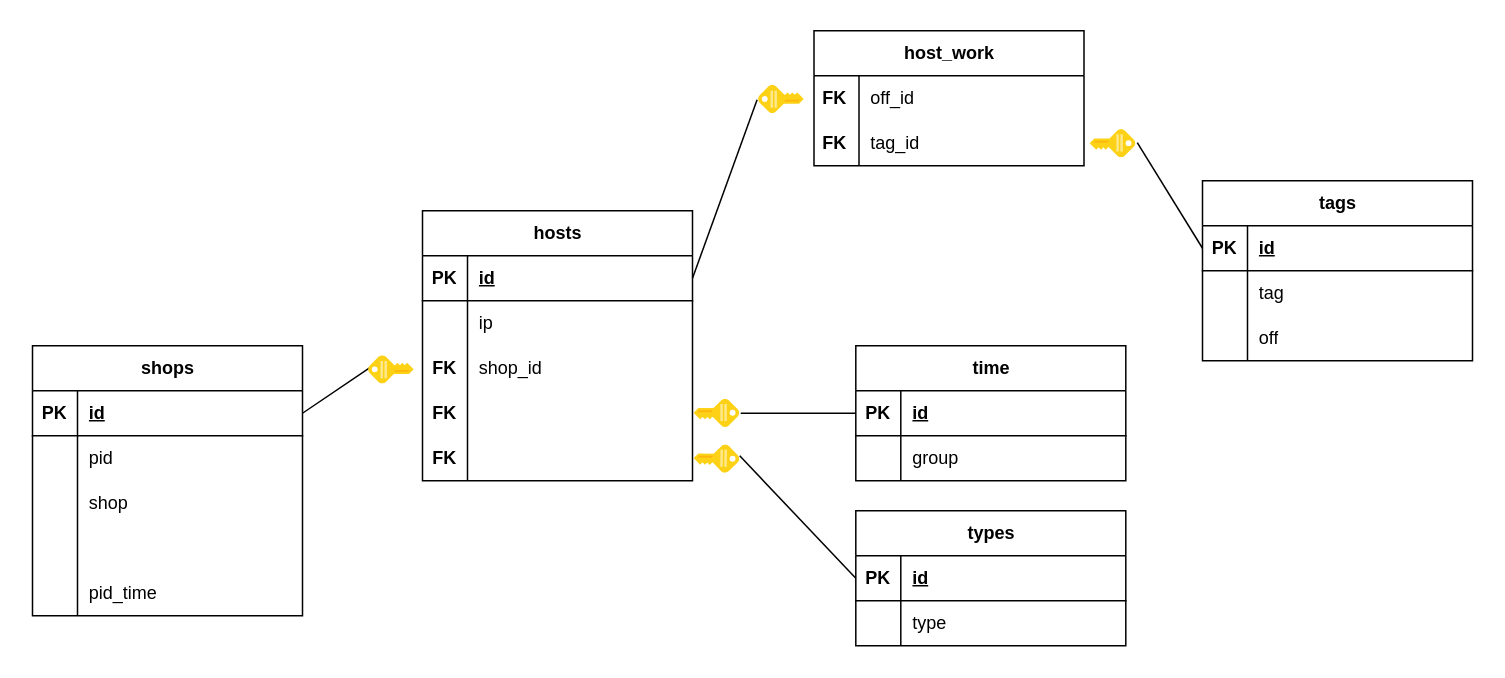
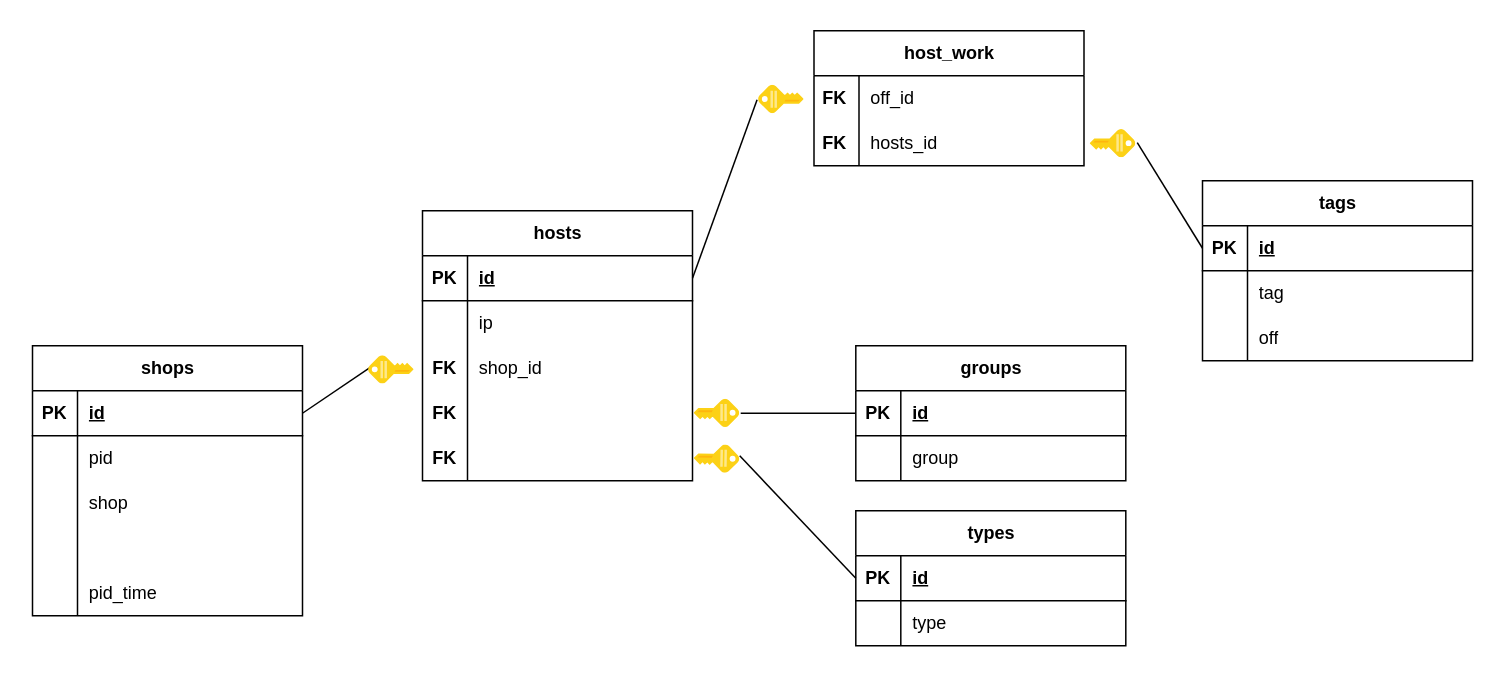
node "tag_id": label "tag_id" -> "hosts_id"
node "time": label "time" -> "groups"
